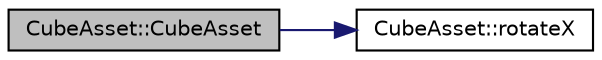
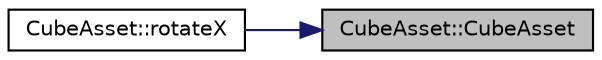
edge "CubeAsset::CubeAsset" -> "CubeAsset::rotateX": reversed
